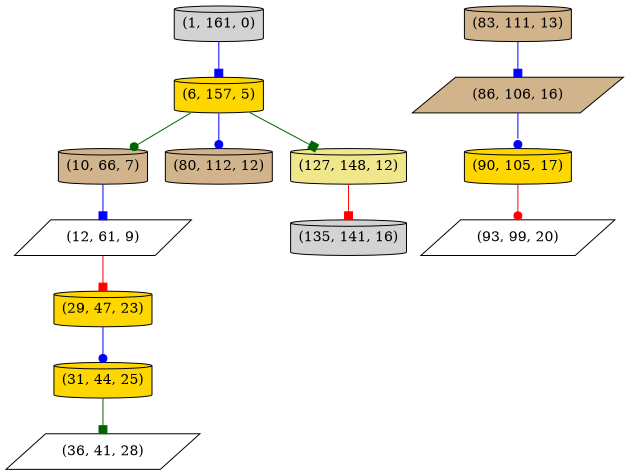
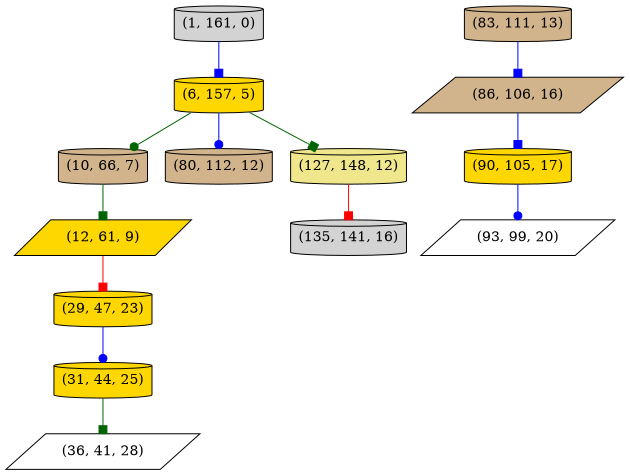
edge "(86, 106, 16)" -> "(90, 105, 17)": arrowhead dot -> box
edge "(10, 66, 7)" -> "(12, 61, 9)": color blue -> darkgreen
edge "(90, 105, 17)" -> "(93, 99, 20)": color red -> blue
node "(12, 61, 9)": fillcolor white -> gold
